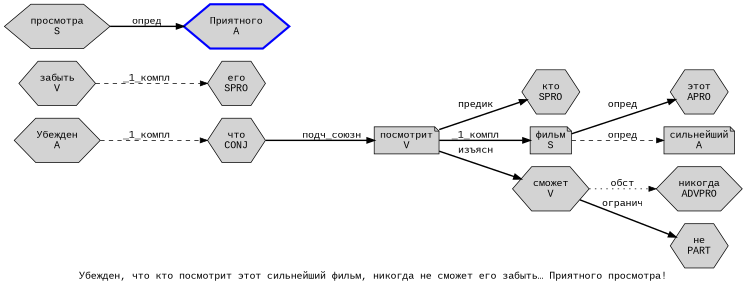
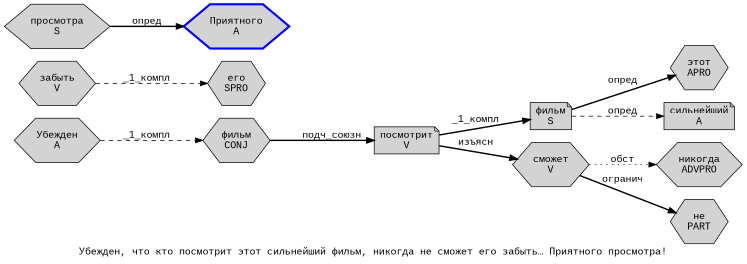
node "кто SPRO": removed
node "что CONJ": label "что CONJ" -> "фильм CONJ"
